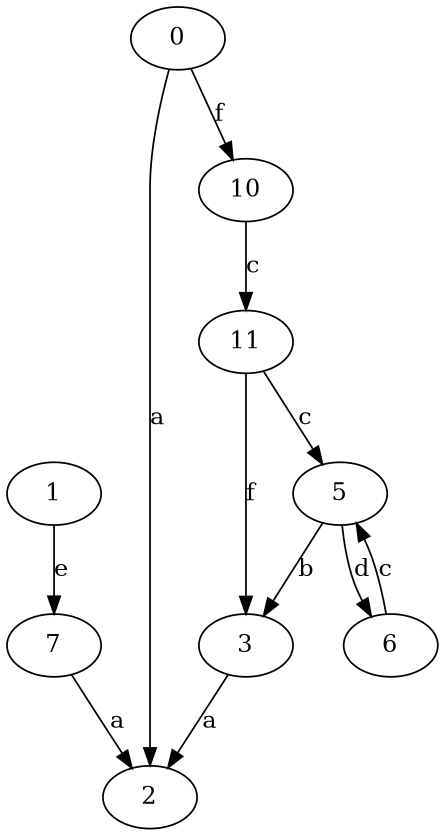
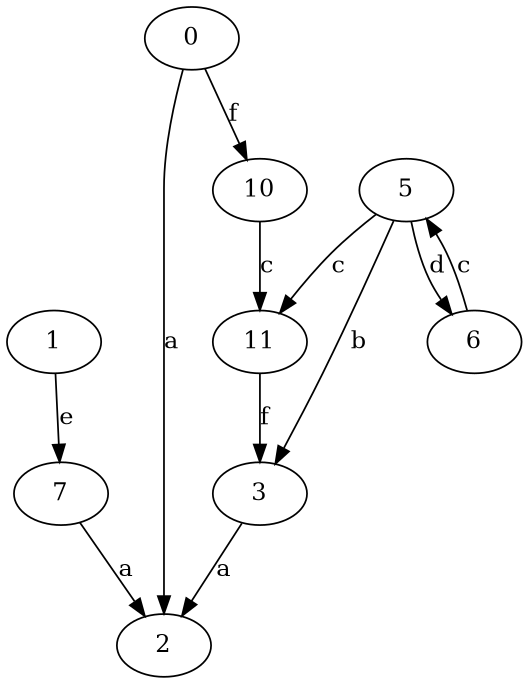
edge "11" -> "5": reversed
